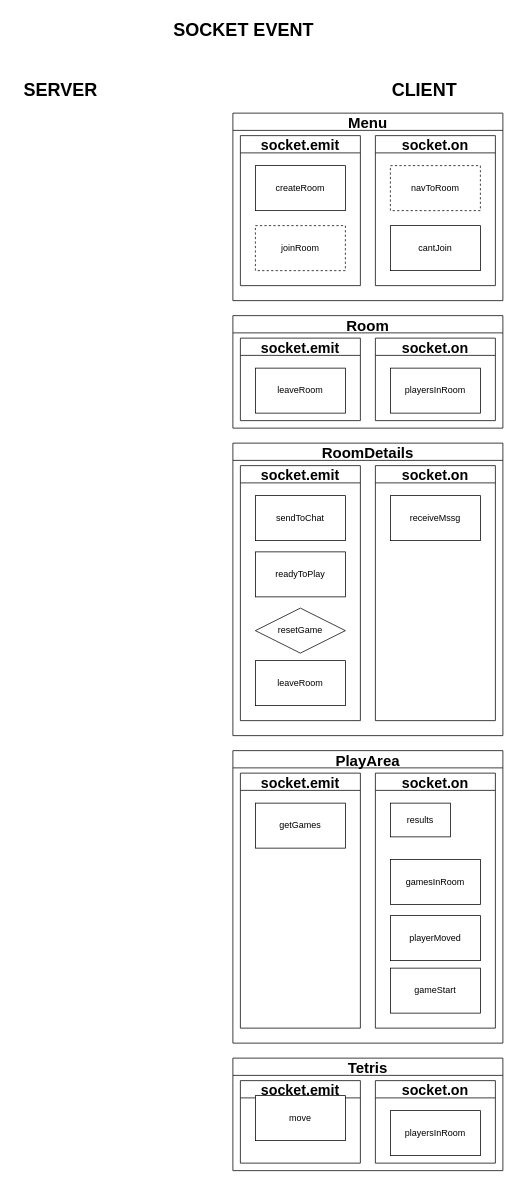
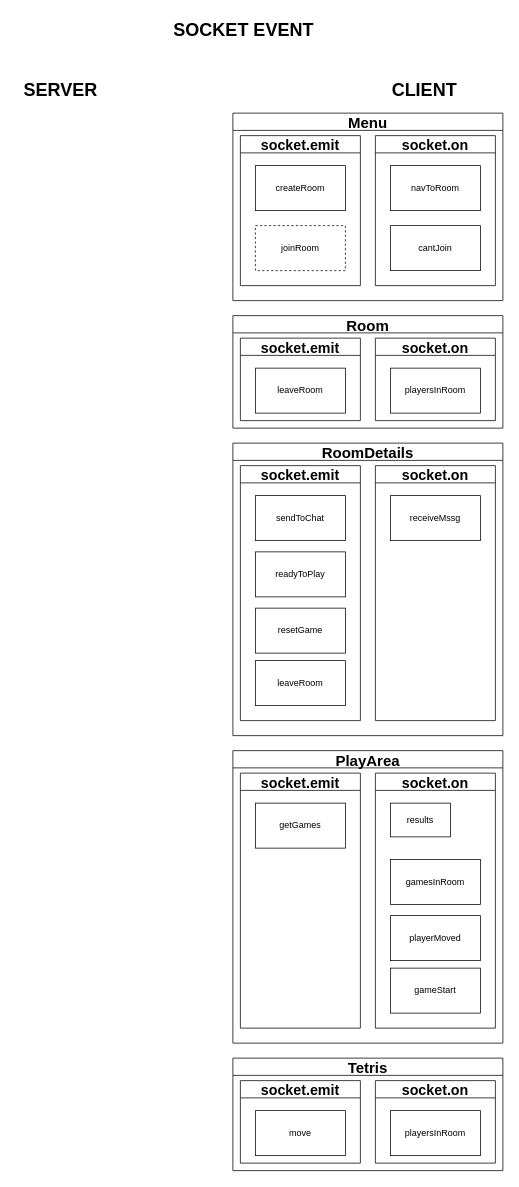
node "navToRoom": style dashed -> solid
node "resetGame": shape diamond -> rectangle
node "move": moved (300, 1118) -> (300, 1133)
